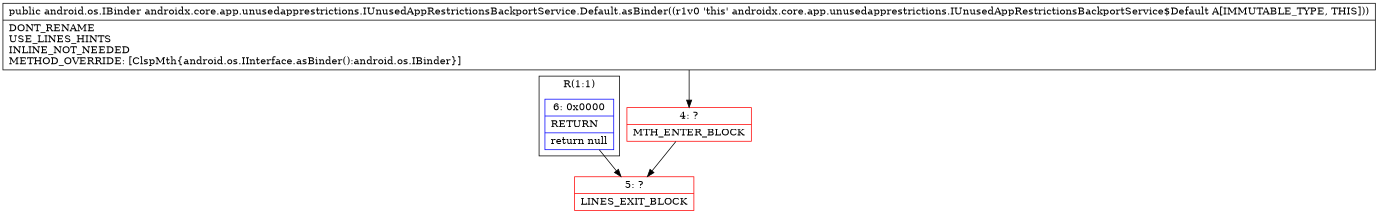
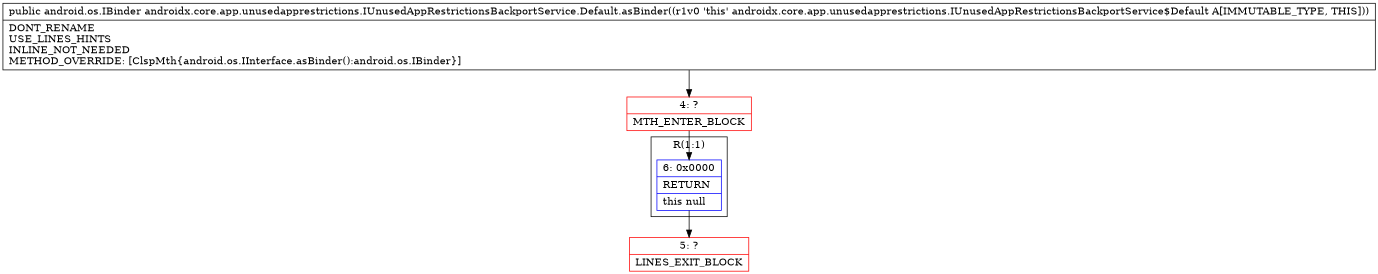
node "6: 0x0000": text "return null" -> "this null"
edge "4: ?" -> "5: ?": now "4: ?" -> "6: 0x0000"
